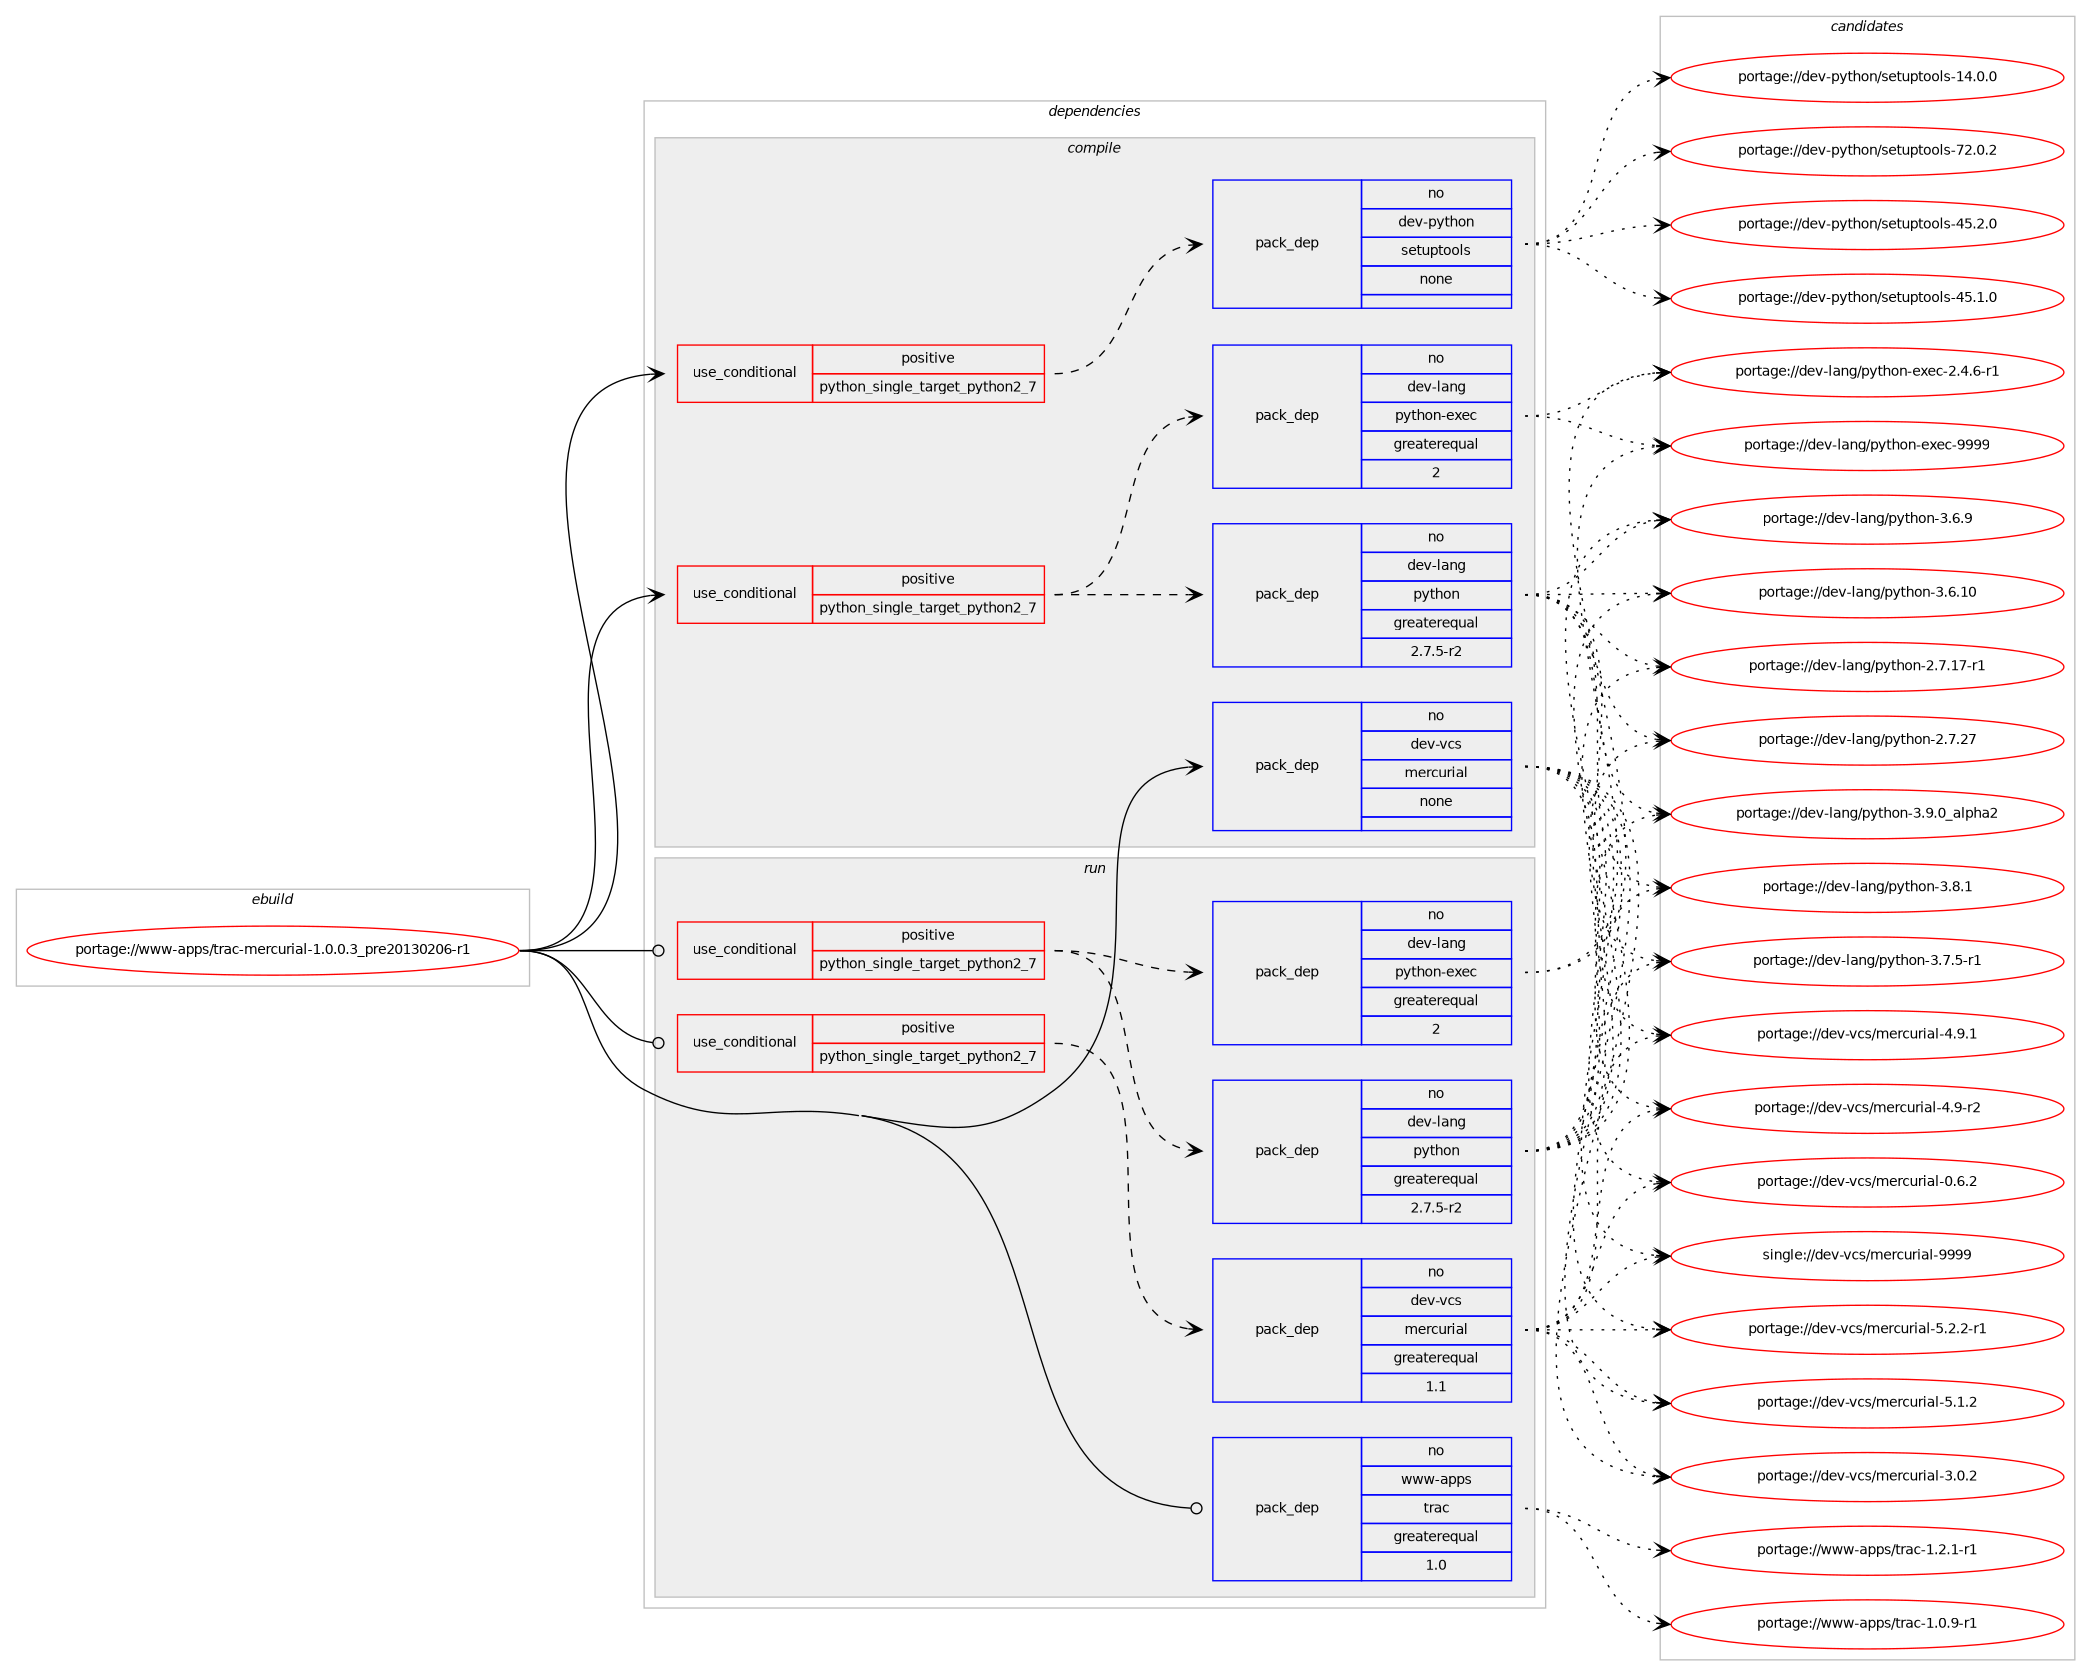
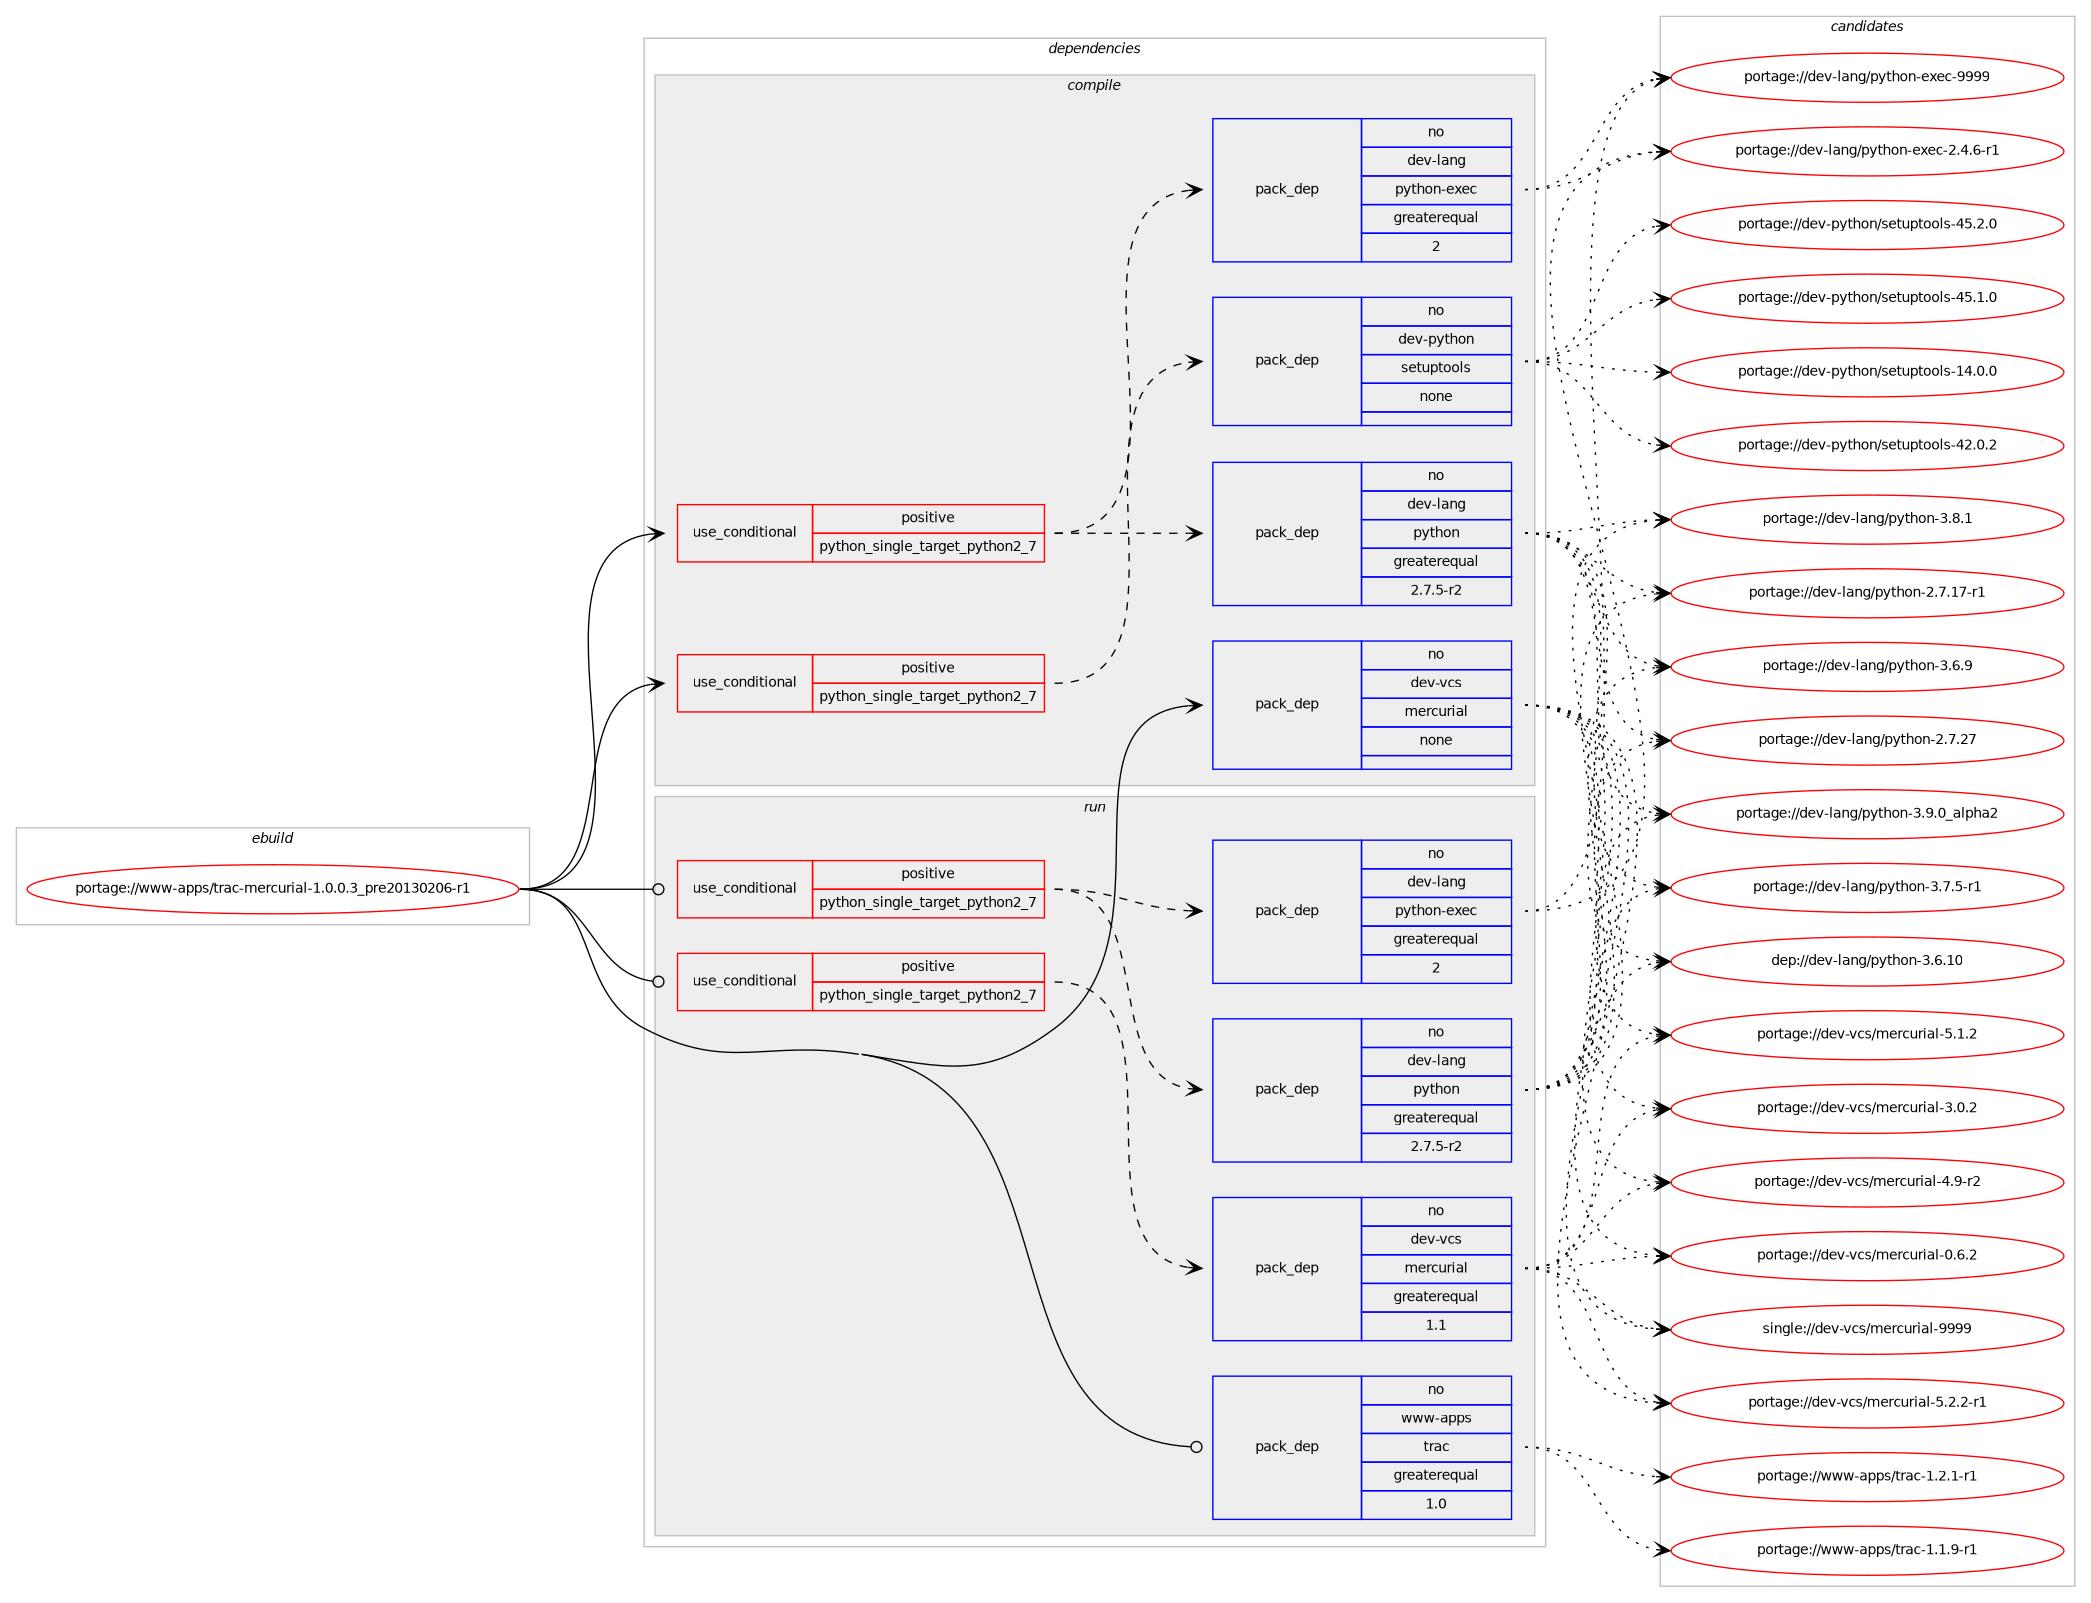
node "portage://dev-python/setuptools-72.0.2": label "portage://dev-python/setuptools-72.0.2" -> "portage://dev-python/setuptools-42.0.2"
node "portage://dev-lang/python-3.6.10": label "portage://dev-lang/python-3.6.10" -> "dep://dev-lang/python-3.6.10"
node "portage://dev-vcs/mercurial-4.9.1": removed
node "portage://www-apps/trac-1.0.9-r1": label "portage://www-apps/trac-1.0.9-r1" -> "portage://www-apps/trac-1.1.9-r1"
